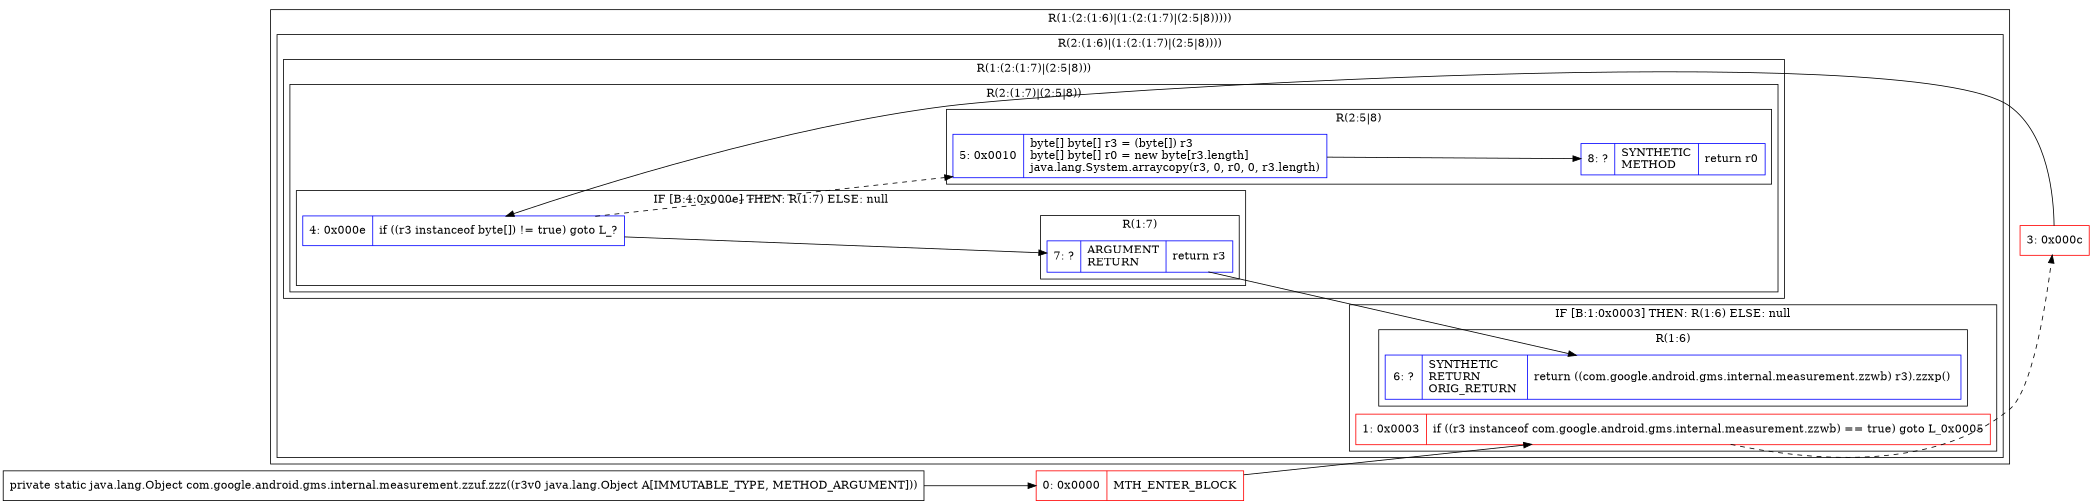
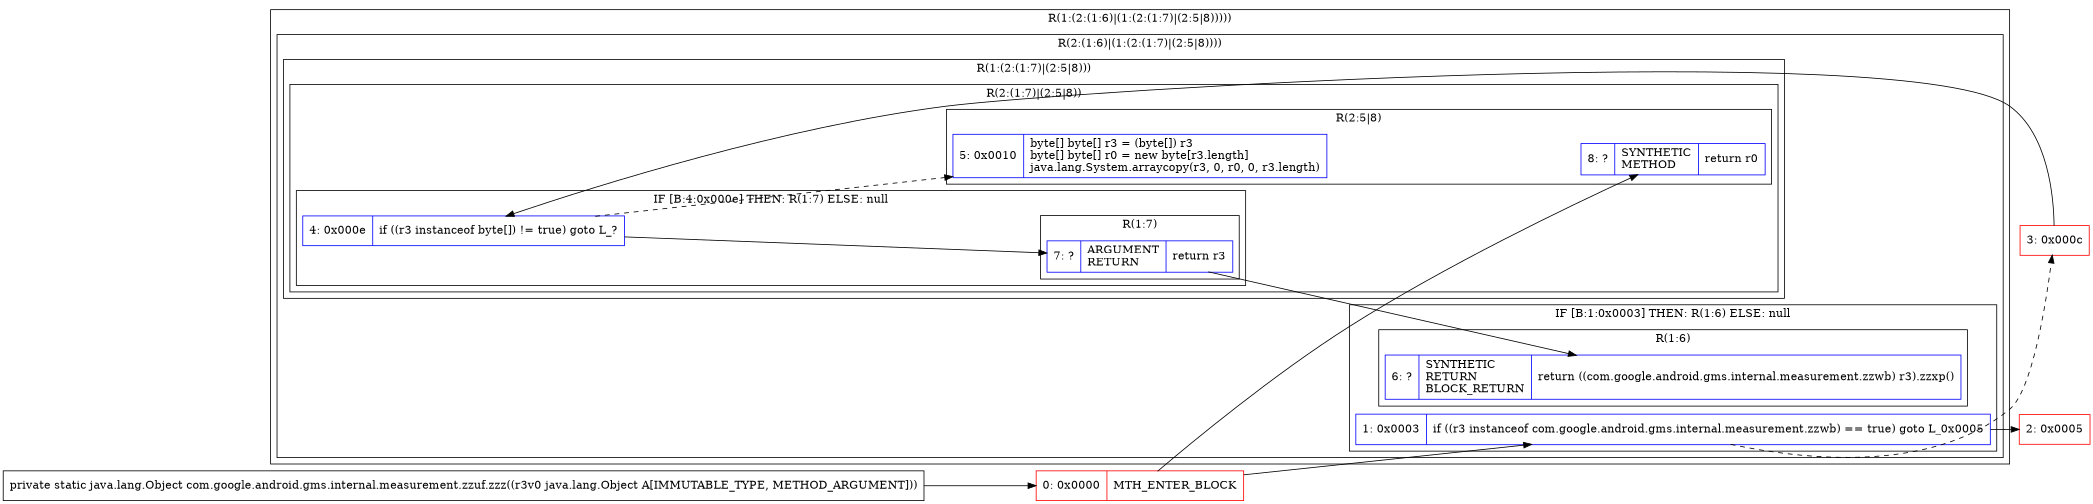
edge "5: 0x0010" -> "8: ?": now "0: 0x0000" -> "8: ?"
node "6: ?": text "ORIG_RETURN" -> "BLOCK_RETURN"
node "1: 0x0003": color red -> blue
node "2: 0x0005": added
